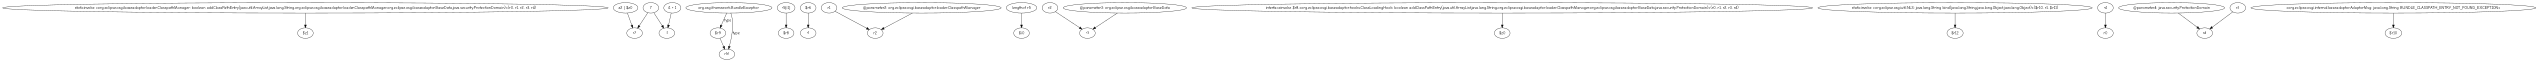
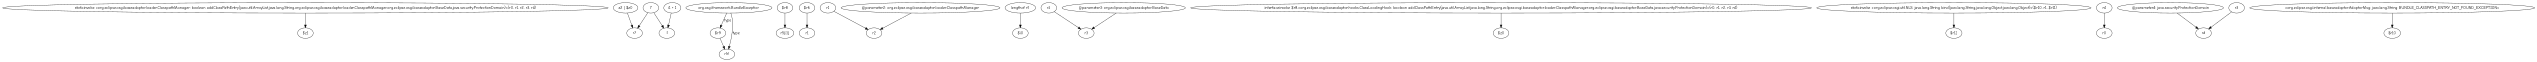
edge "r5[i1]" -> "$r8": reversed
